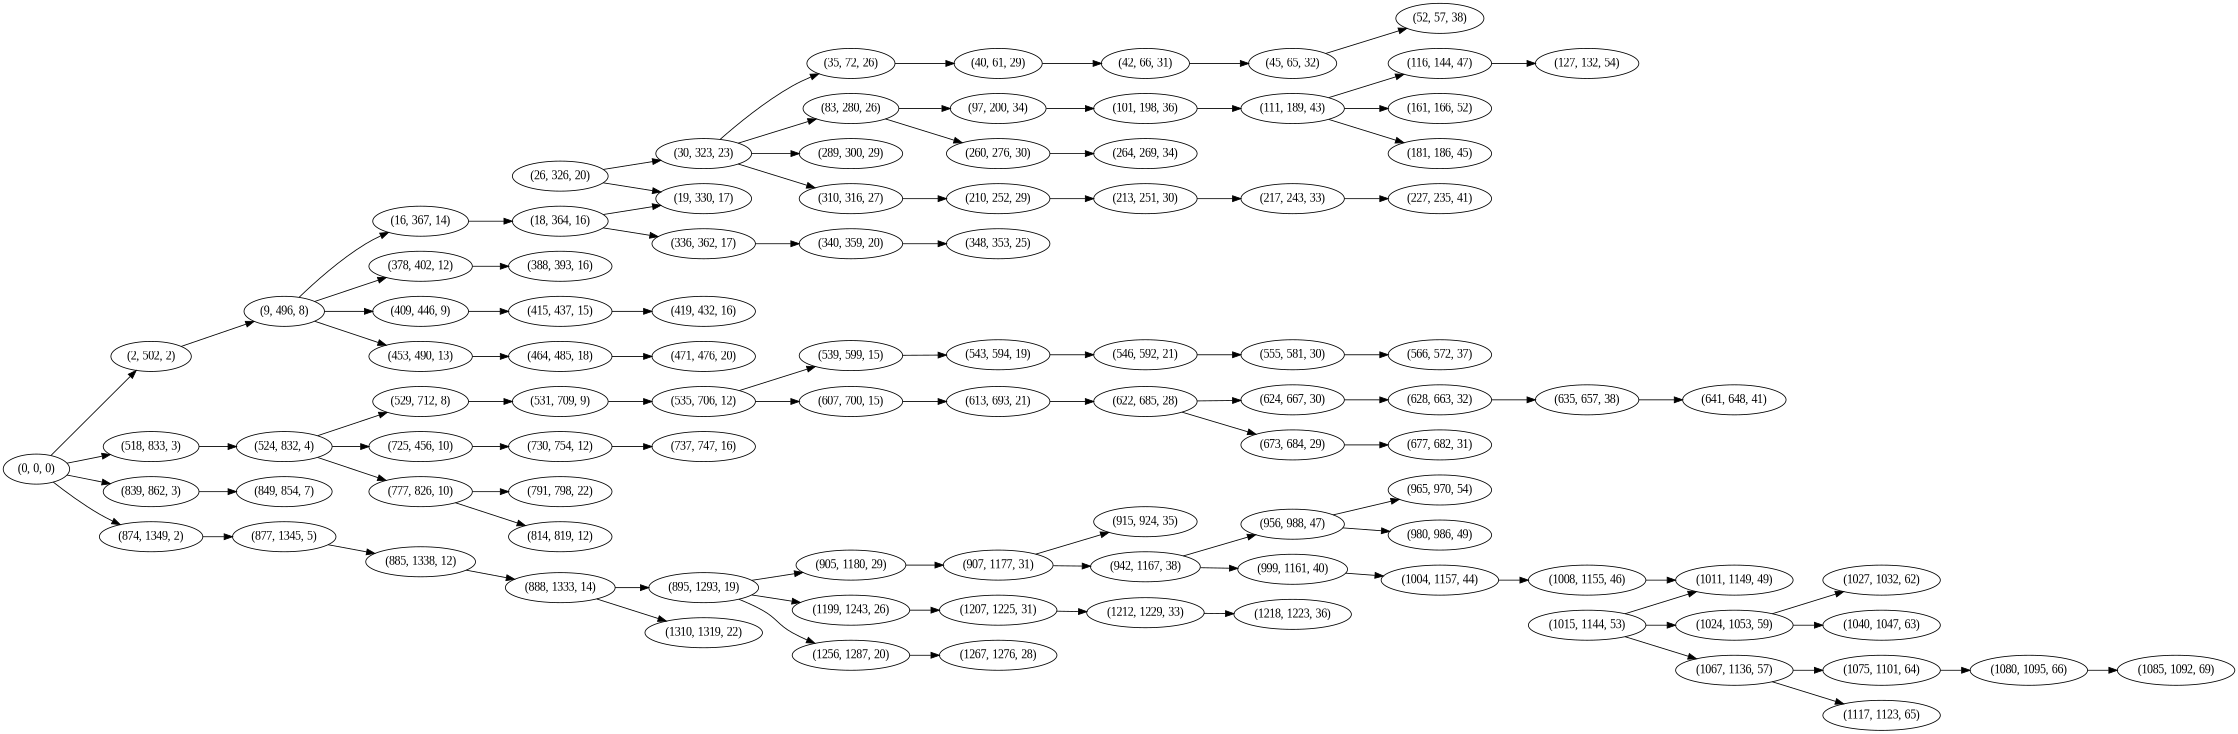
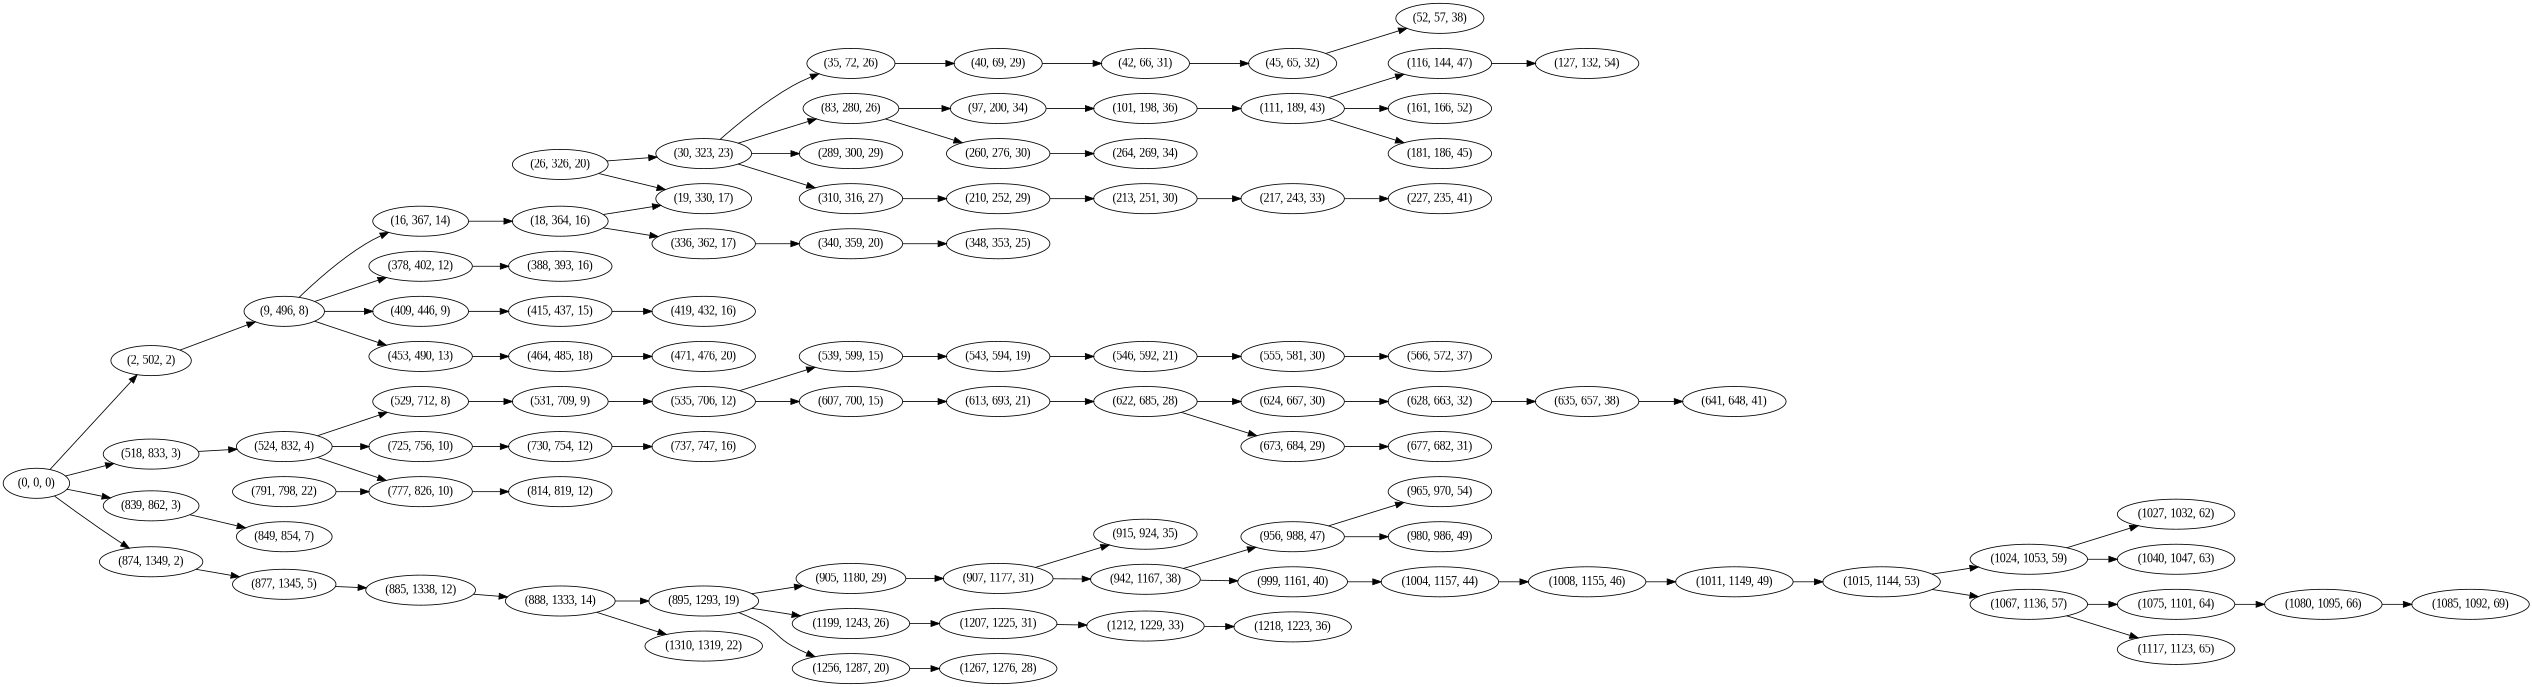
node "(40, 61, 29)": label "(40, 61, 29)" -> "(40, 69, 29)"
node "(725, 456, 10)": label "(725, 456, 10)" -> "(725, 756, 10)"
edge "(777, 826, 10)" -> "(791, 798, 22)": reversed
edge "(1015, 1144, 53)" -> "(1011, 1149, 49)": reversed
